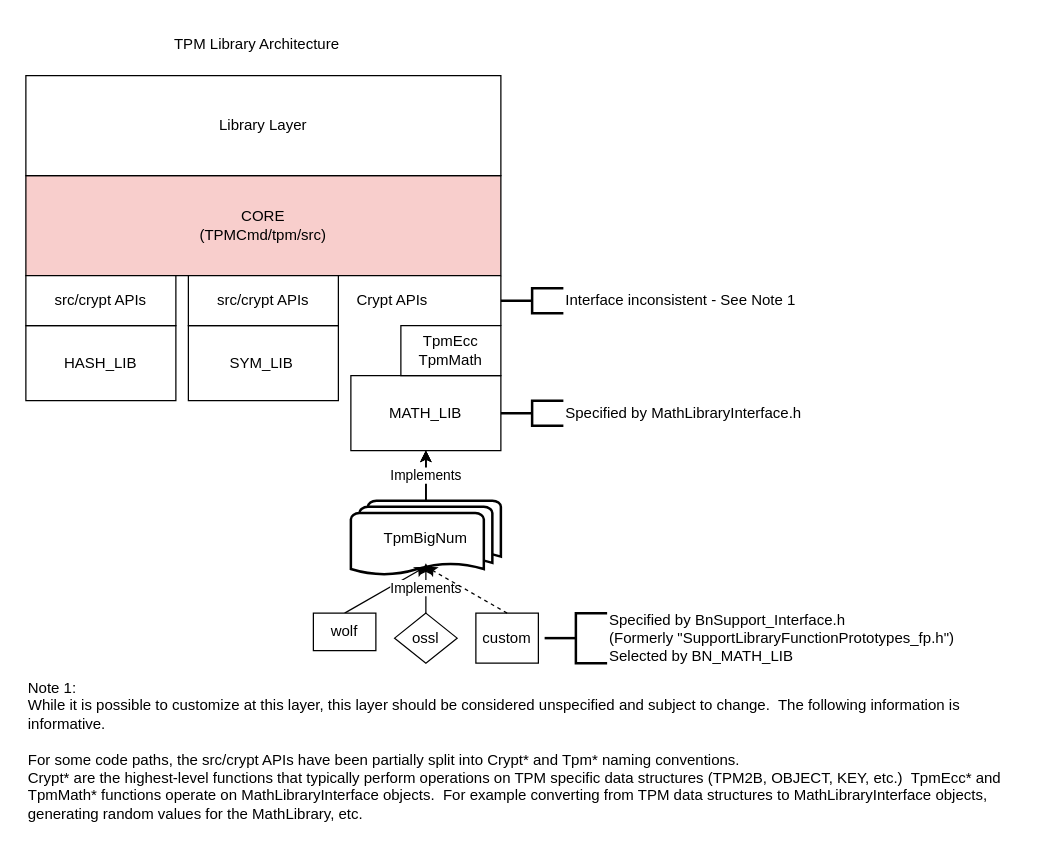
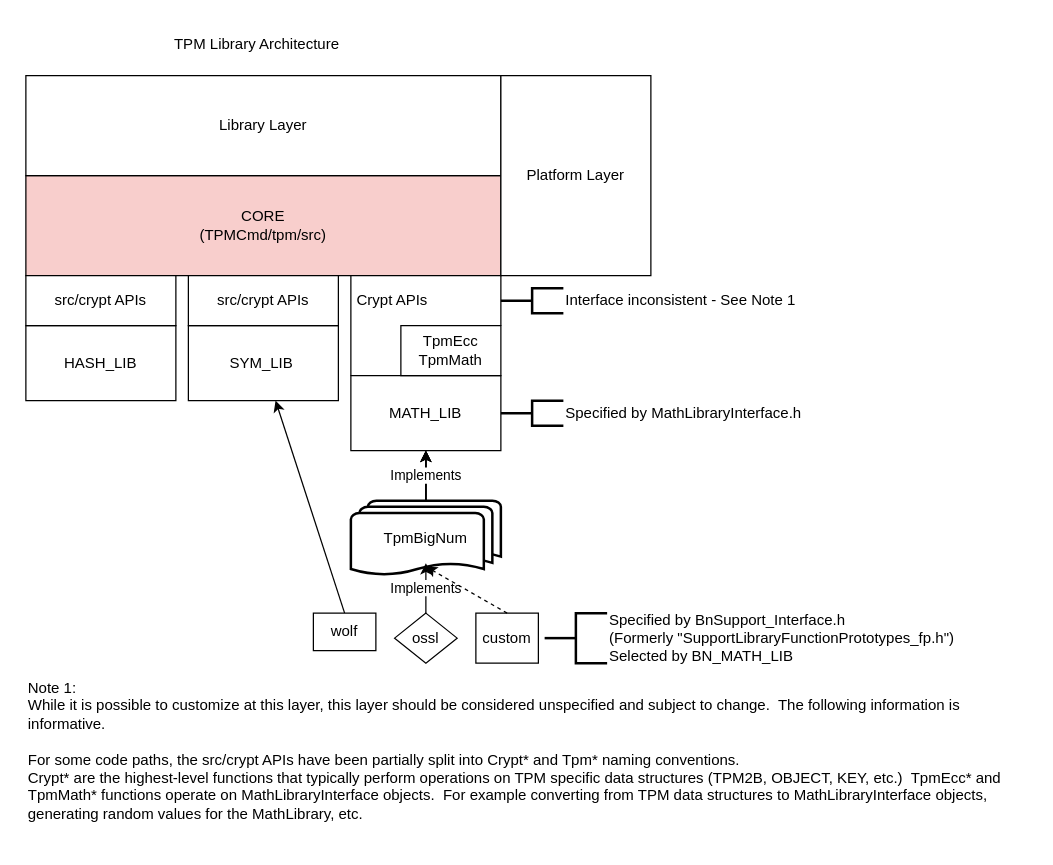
node "Platform Layer": added
edge "Crypt APIs" -- "MATH_LIB": added
edge "wolf" -> "TpmBigNum": now "wolf" -> "SYM_LIB"
